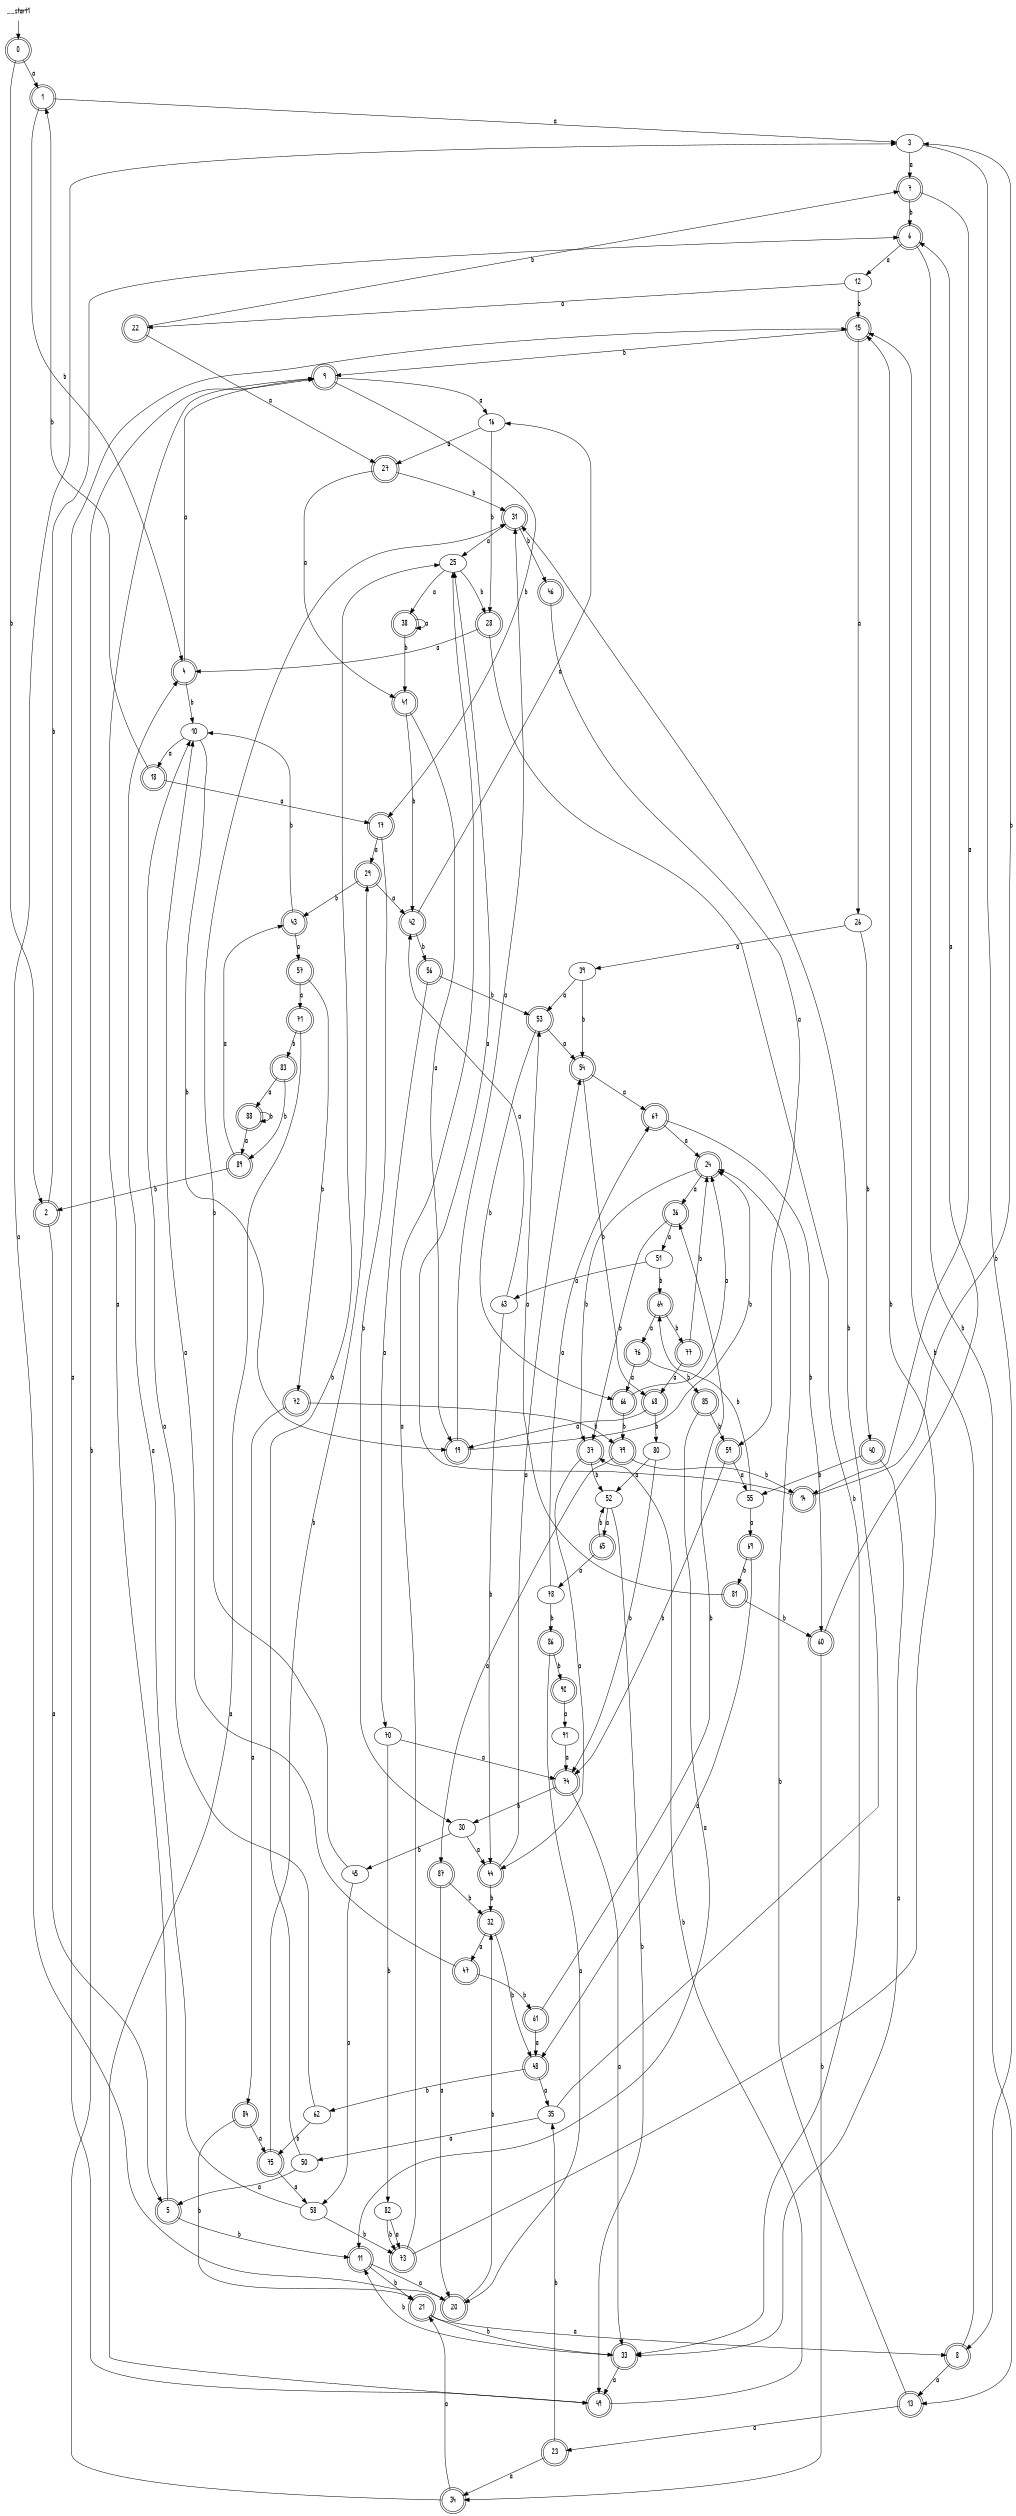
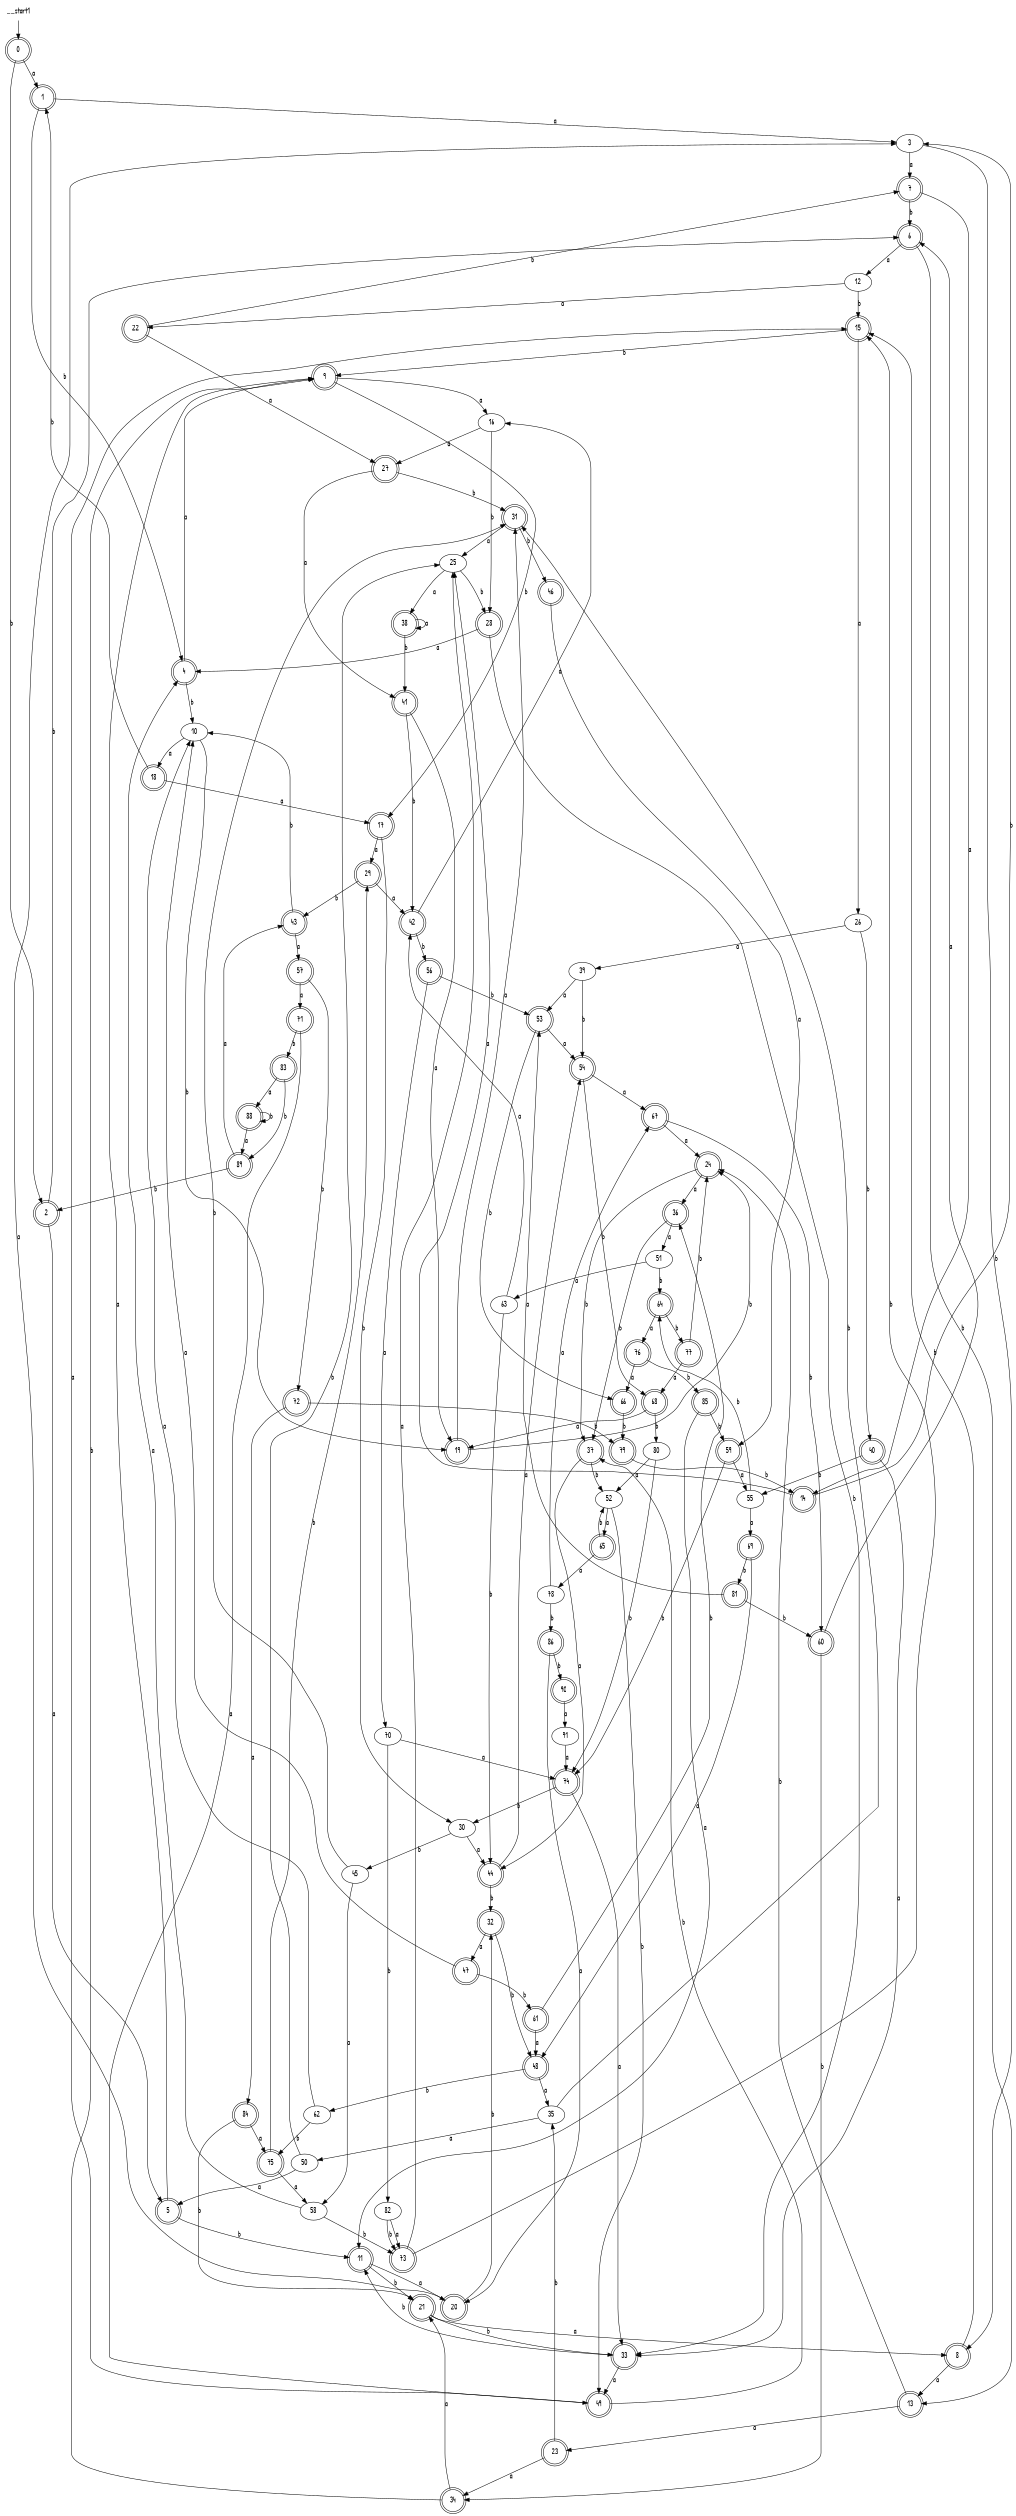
edge "66" -> "24": removed, label "a"
node "87": removed
